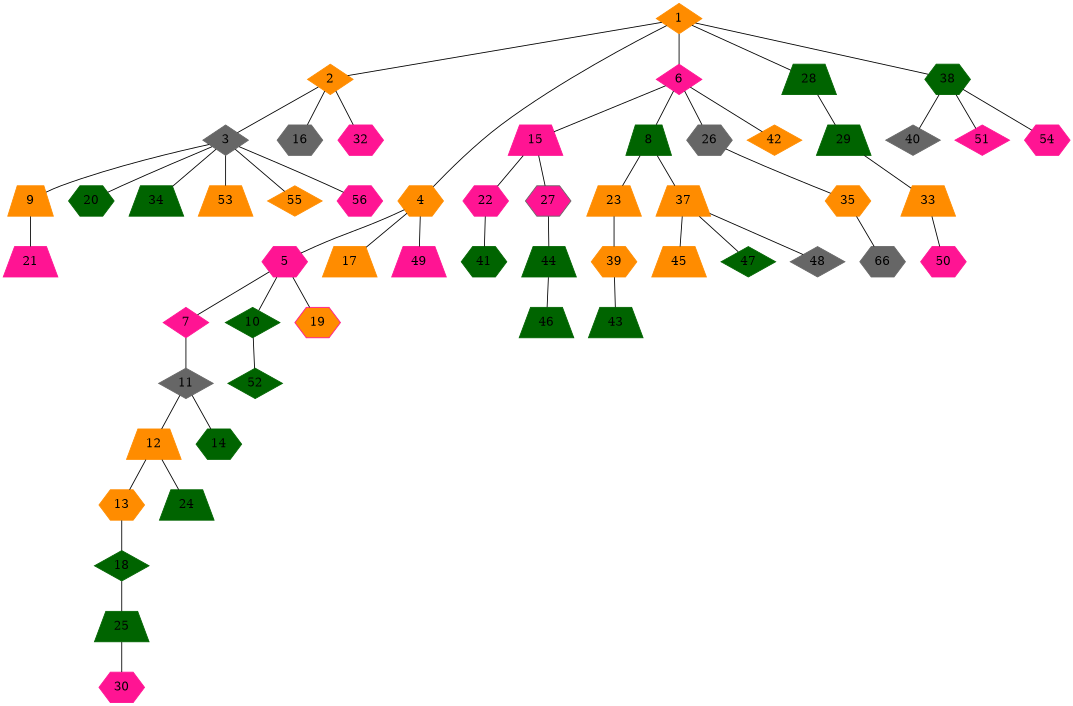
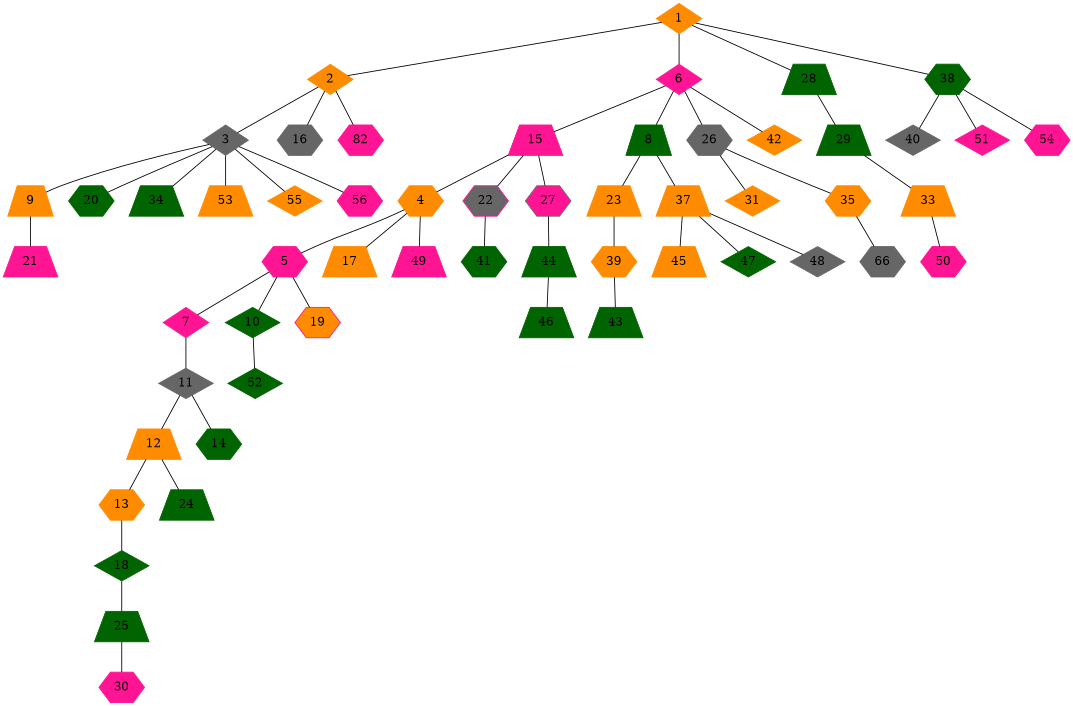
edge "1" -- "4": now "15" -- "4"
node "32": label "32" -> "82"
node "22": fillcolor deeppink -> gray40
node "31": added
